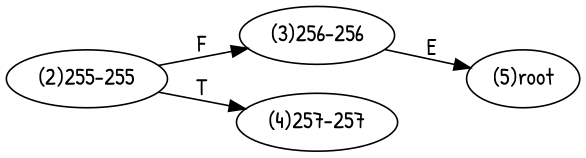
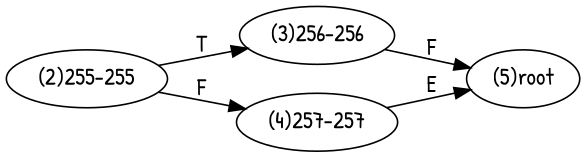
edge "(2)255-255" -> "(3)256-256": label "F" -> "T"
edge "(3)256-256" -> "(5)root": label "E" -> "F"
edge "(2)255-255" -> "(4)257-257": label "T" -> "F"
edge "(4)257-257" -> "(5)root": added, label "E"
